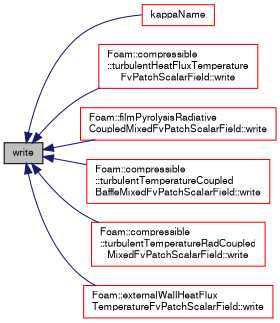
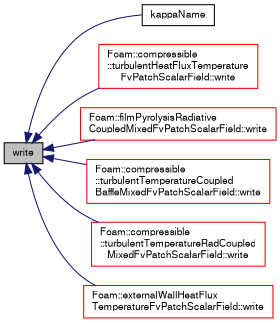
node "kappaName": color red -> black
